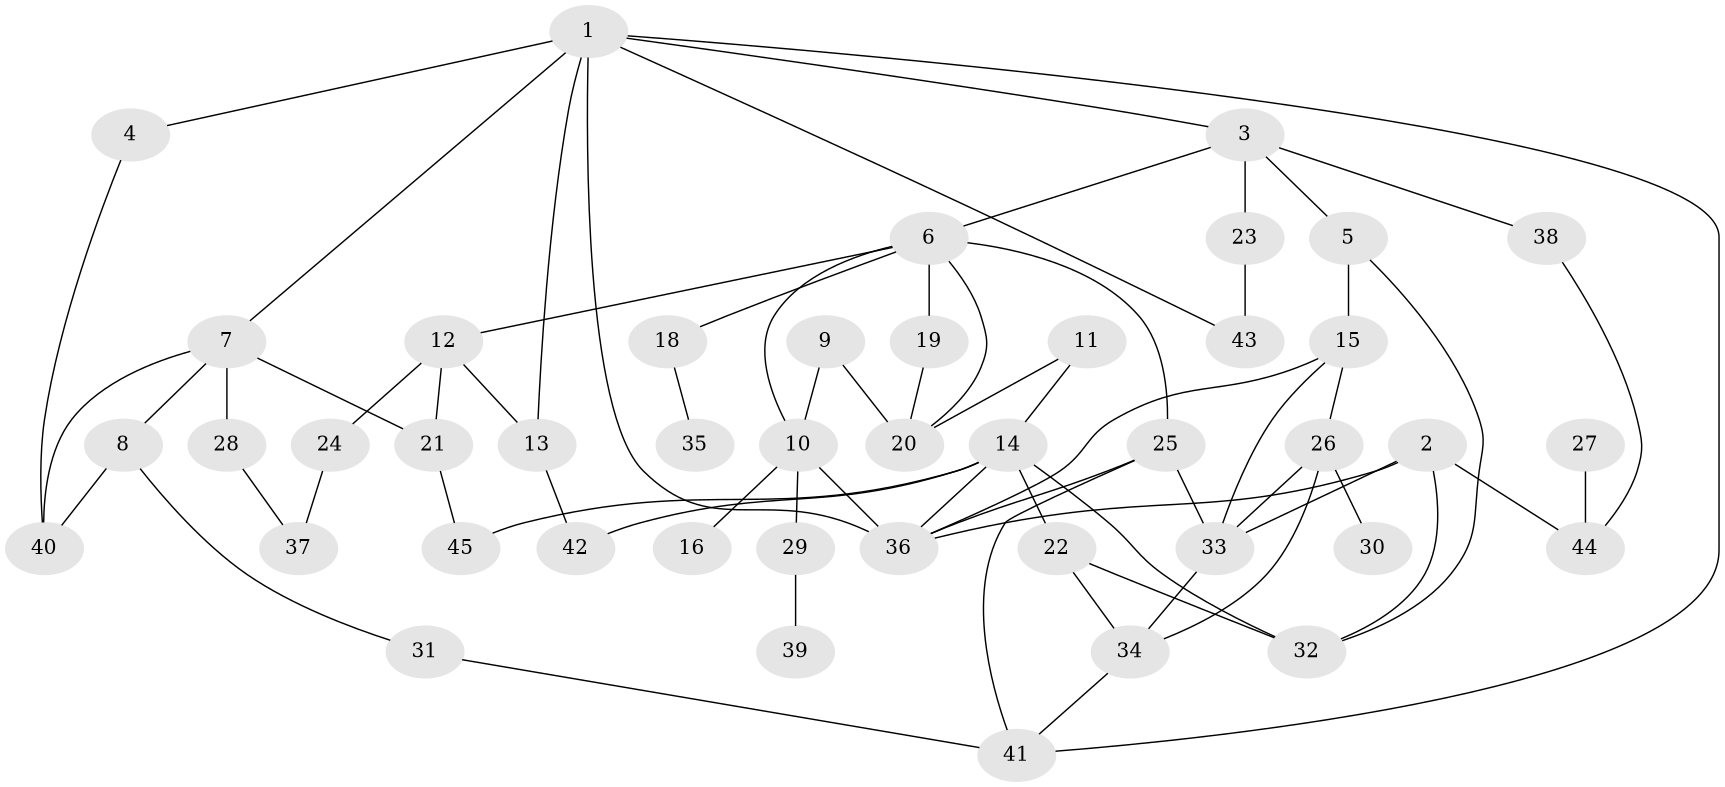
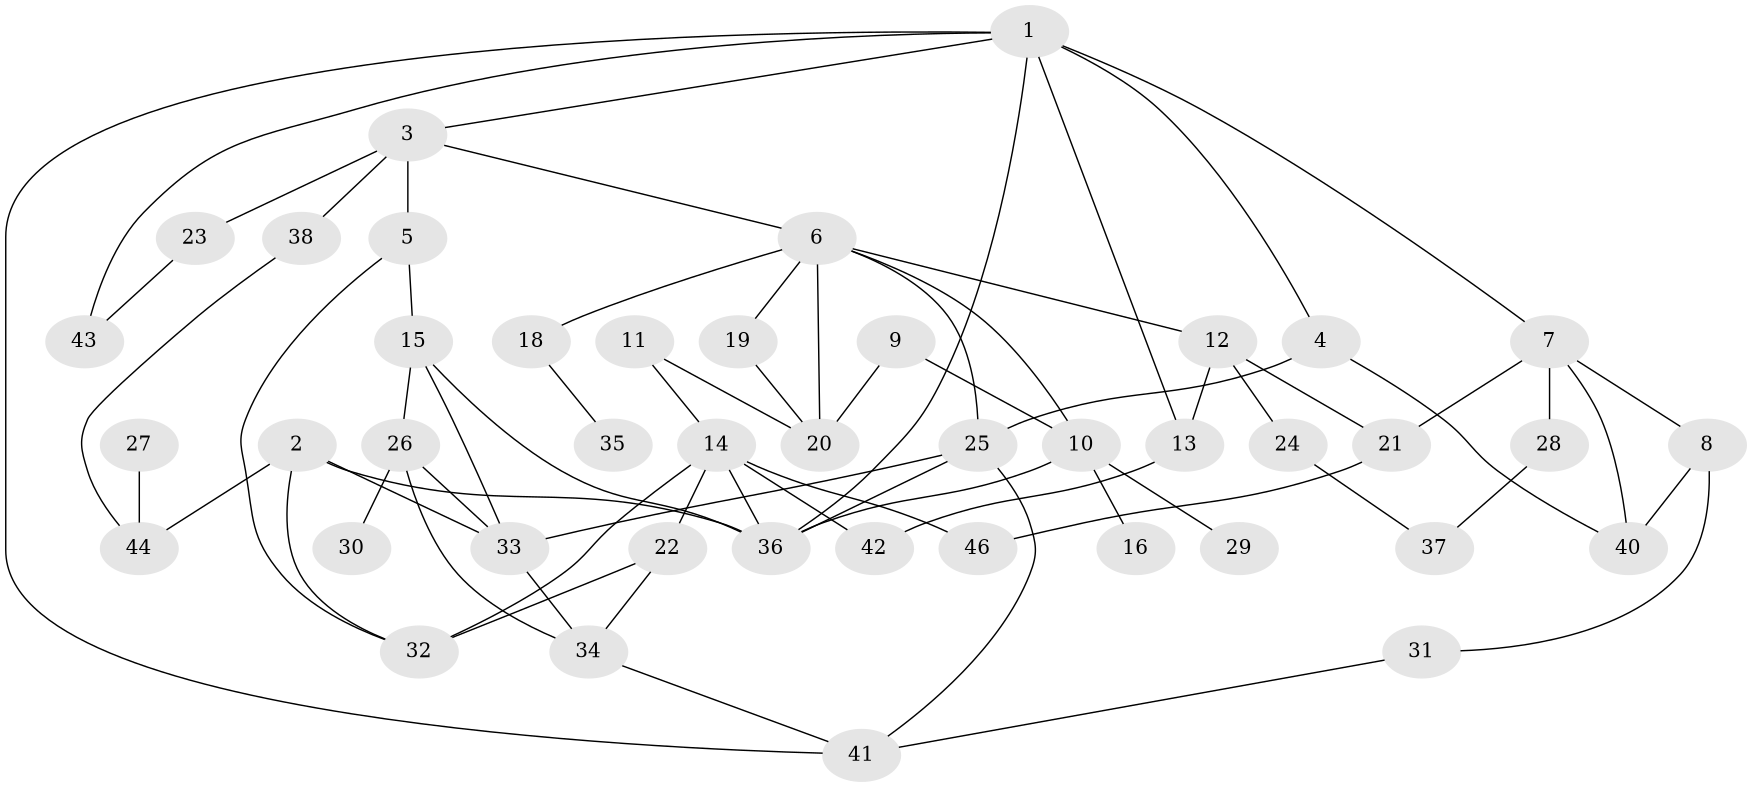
edge "4" -- "25": added
node "45": label "45" -> "46"
node "39": removed
